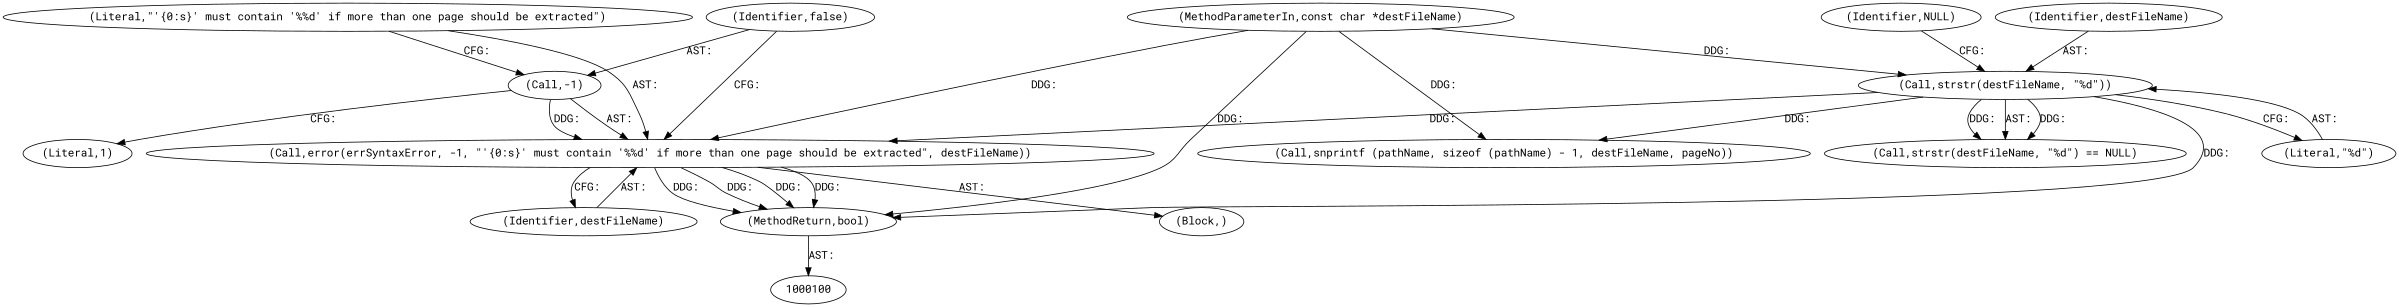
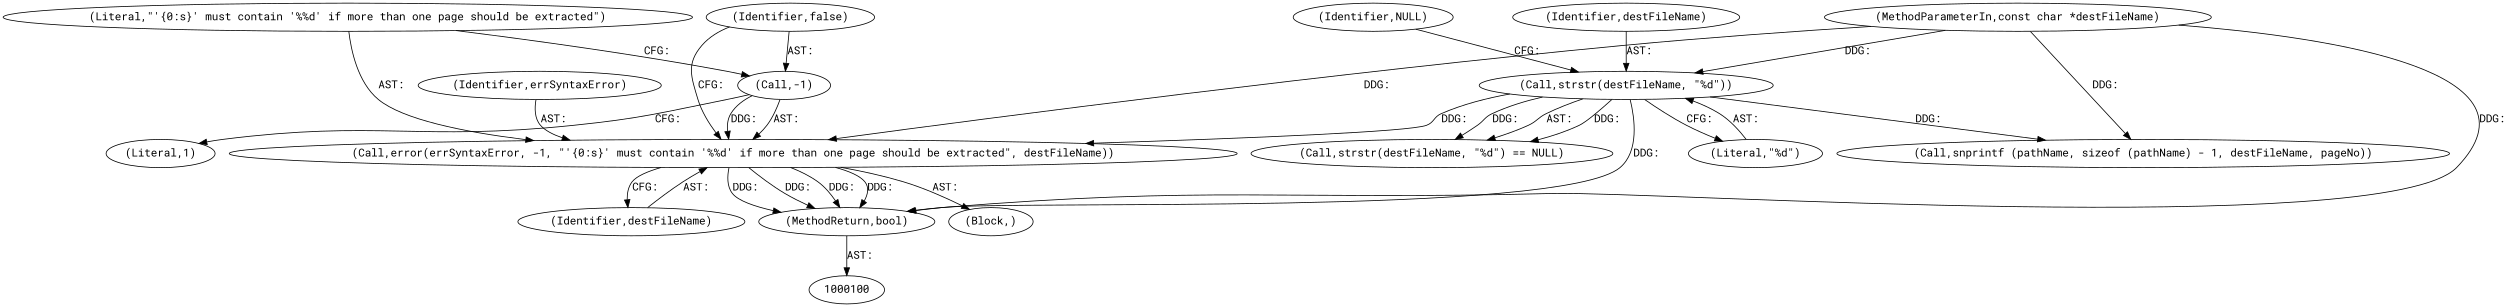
node "(Identifier,errSyntaxError)": added
